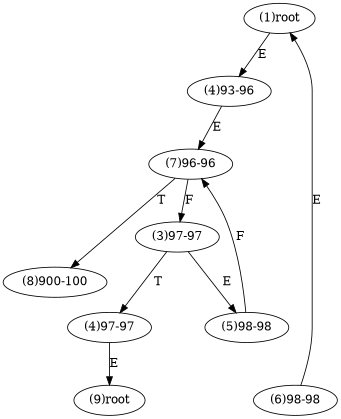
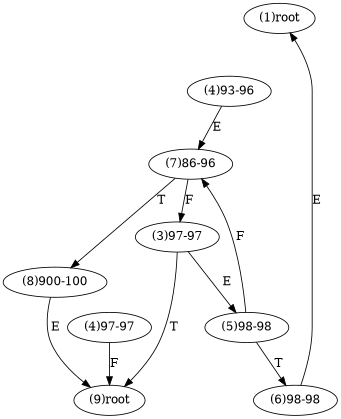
edge "(1)root" -> "(4)93-96": removed, label "E"
node "(7)96-96": label "(7)96-96" -> "(7)86-96"
edge "(3)97-97" -> "(4)97-97": now "(3)97-97" -> "(9)root"
edge "(8)900-100" -> "(9)root": added, label "E"
edge "(5)98-98" -> "(6)98-98": added, label "T"
edge "(4)97-97" -> "(9)root": label "E" -> "F"
